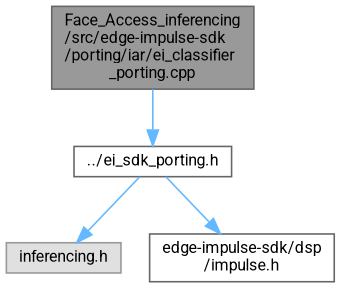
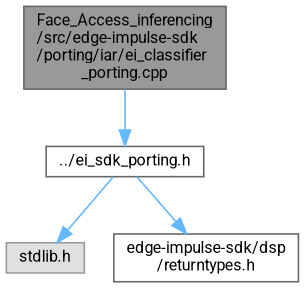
node "inferencing.h": label "inferencing.h" -> "stdlib.h"
node "edge-impulse-sdk/dsp /impulse.h": label "edge-impulse-sdk/dsp /impulse.h" -> "edge-impulse-sdk/dsp /returntypes.h"
